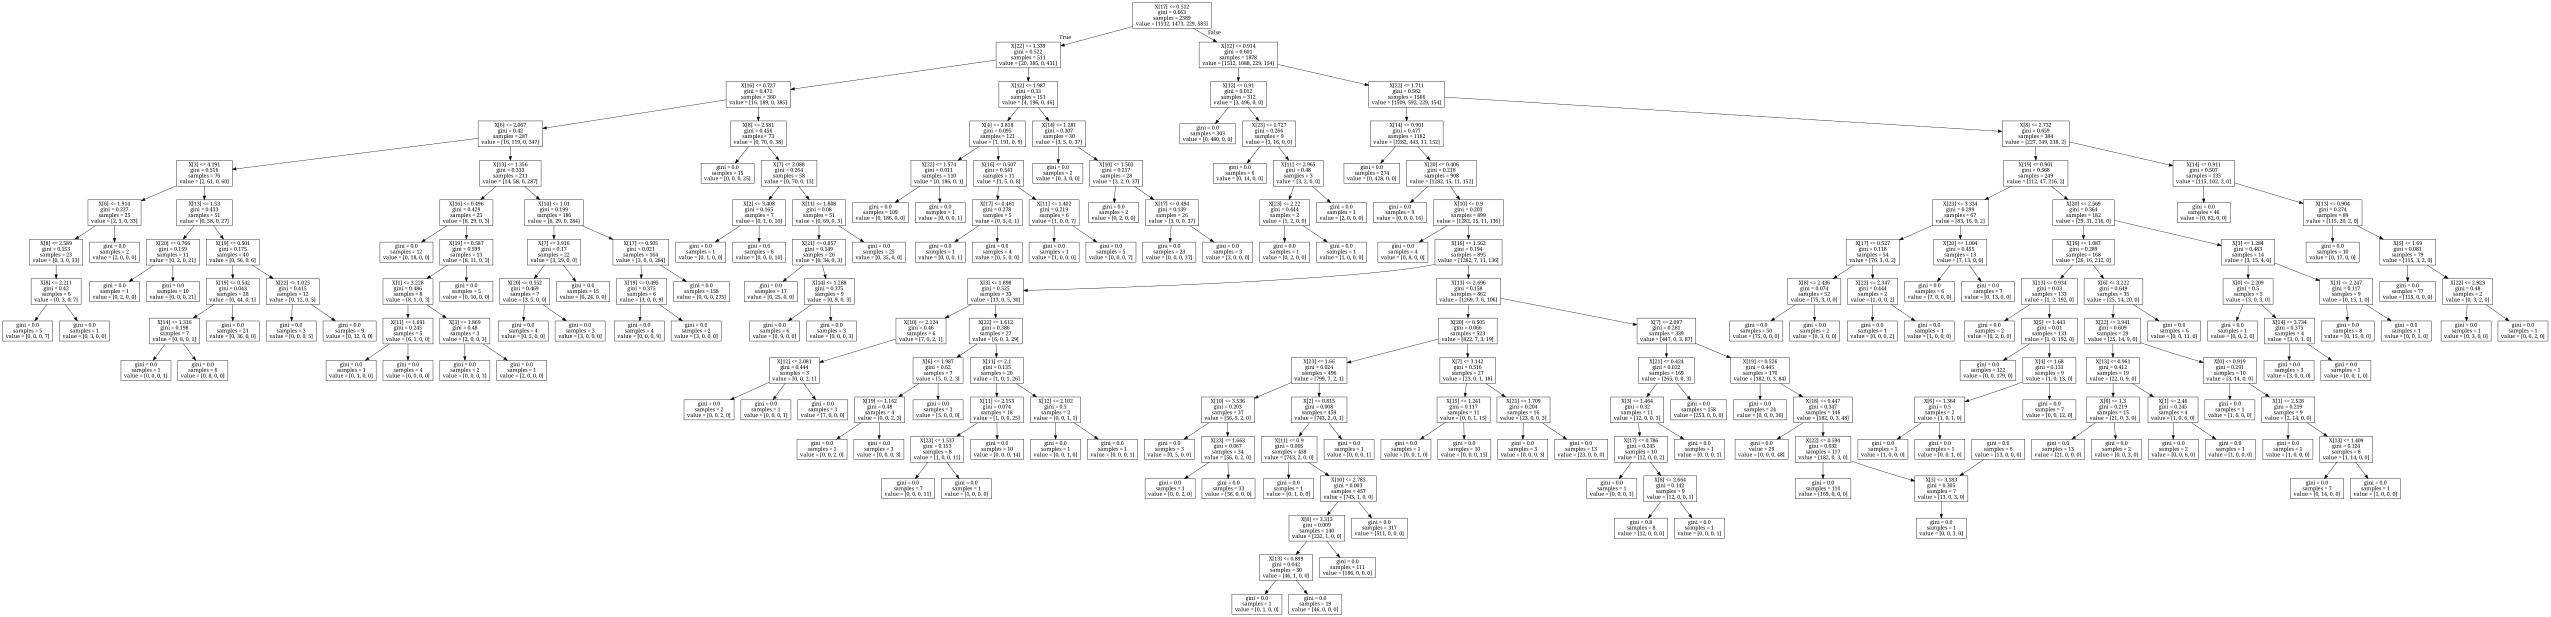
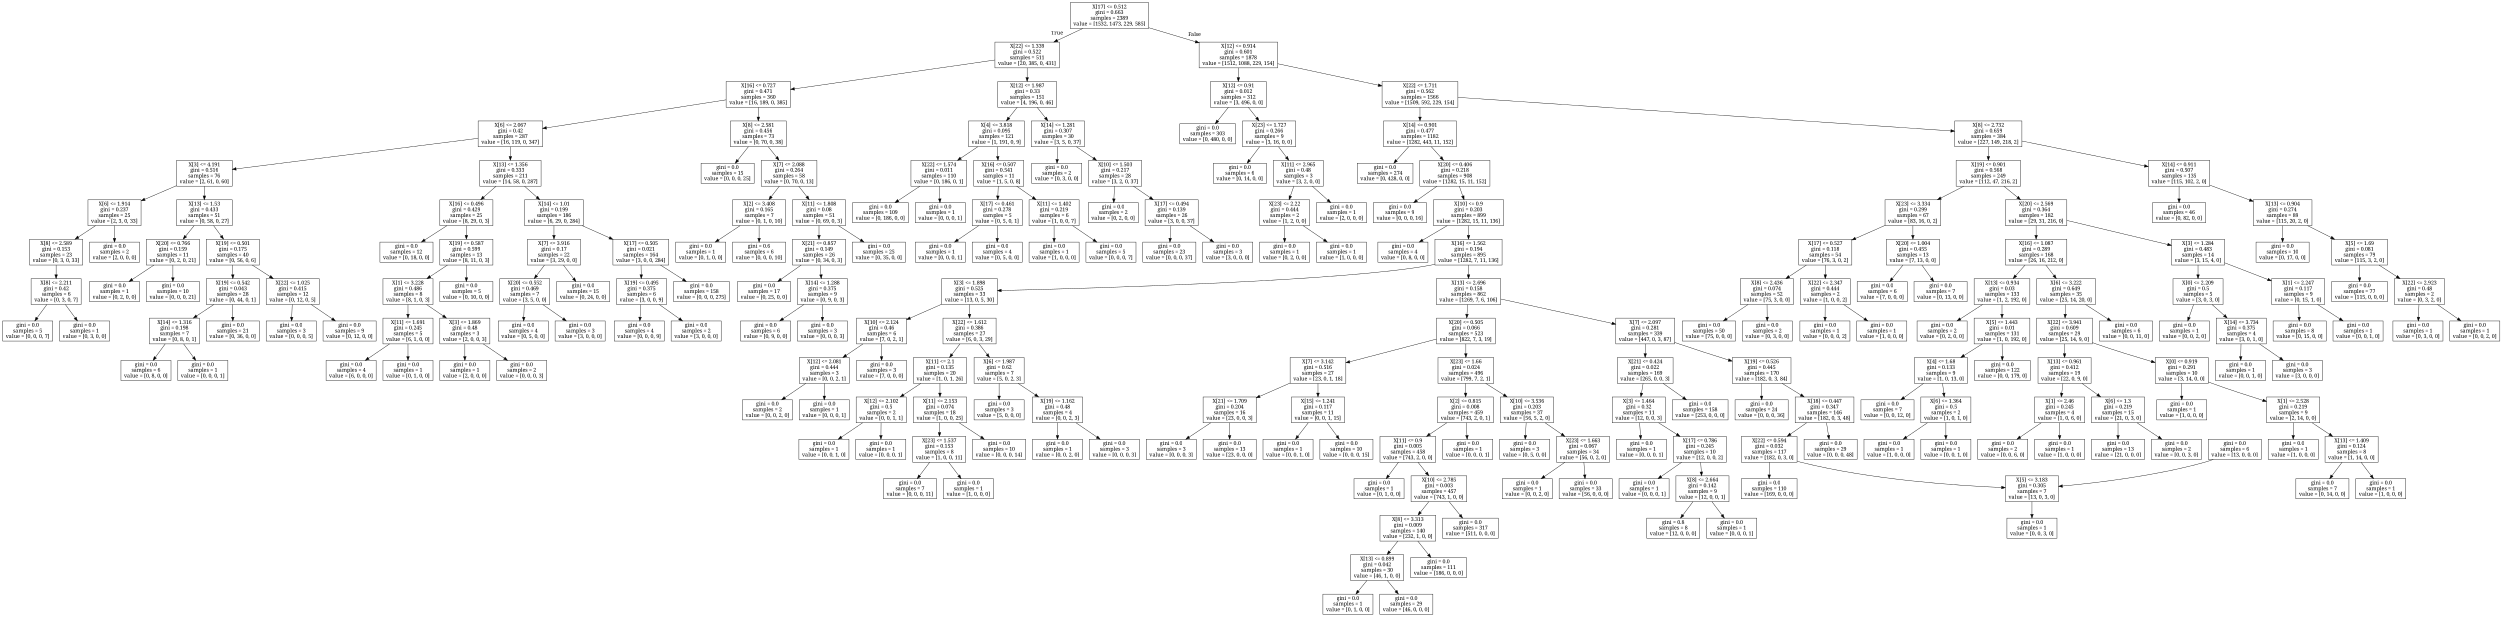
edge "X[12] <= 2.081 gini = 0.444 samples = 3 value = [0, 0, 2, 1]" -> "gini = 0.0 samples = 3 value = [7, 0, 0, 0]": now "X[10] <= 2.124 gini = 0.46 samples = 6 value = [7, 0, 2, 1]" -> "gini = 0.0 samples = 3 value = [7, 0, 0, 0]"
node "gini = 0.0 value = 29 value = [0, 0, 0, 48]": label "gini = 0.0 value = 29 value = [0, 0, 0, 48]" -> "gini = 0.0 samples = 29 value = [0, 0, 0, 48]"
node "gini = 0.0 samples = 19 value = [46, 0, 0, 0]": label "gini = 0.0 samples = 19 value = [46, 0, 0, 0]" -> "gini = 0.0 samples = 29 value = [46, 0, 0, 0]"
